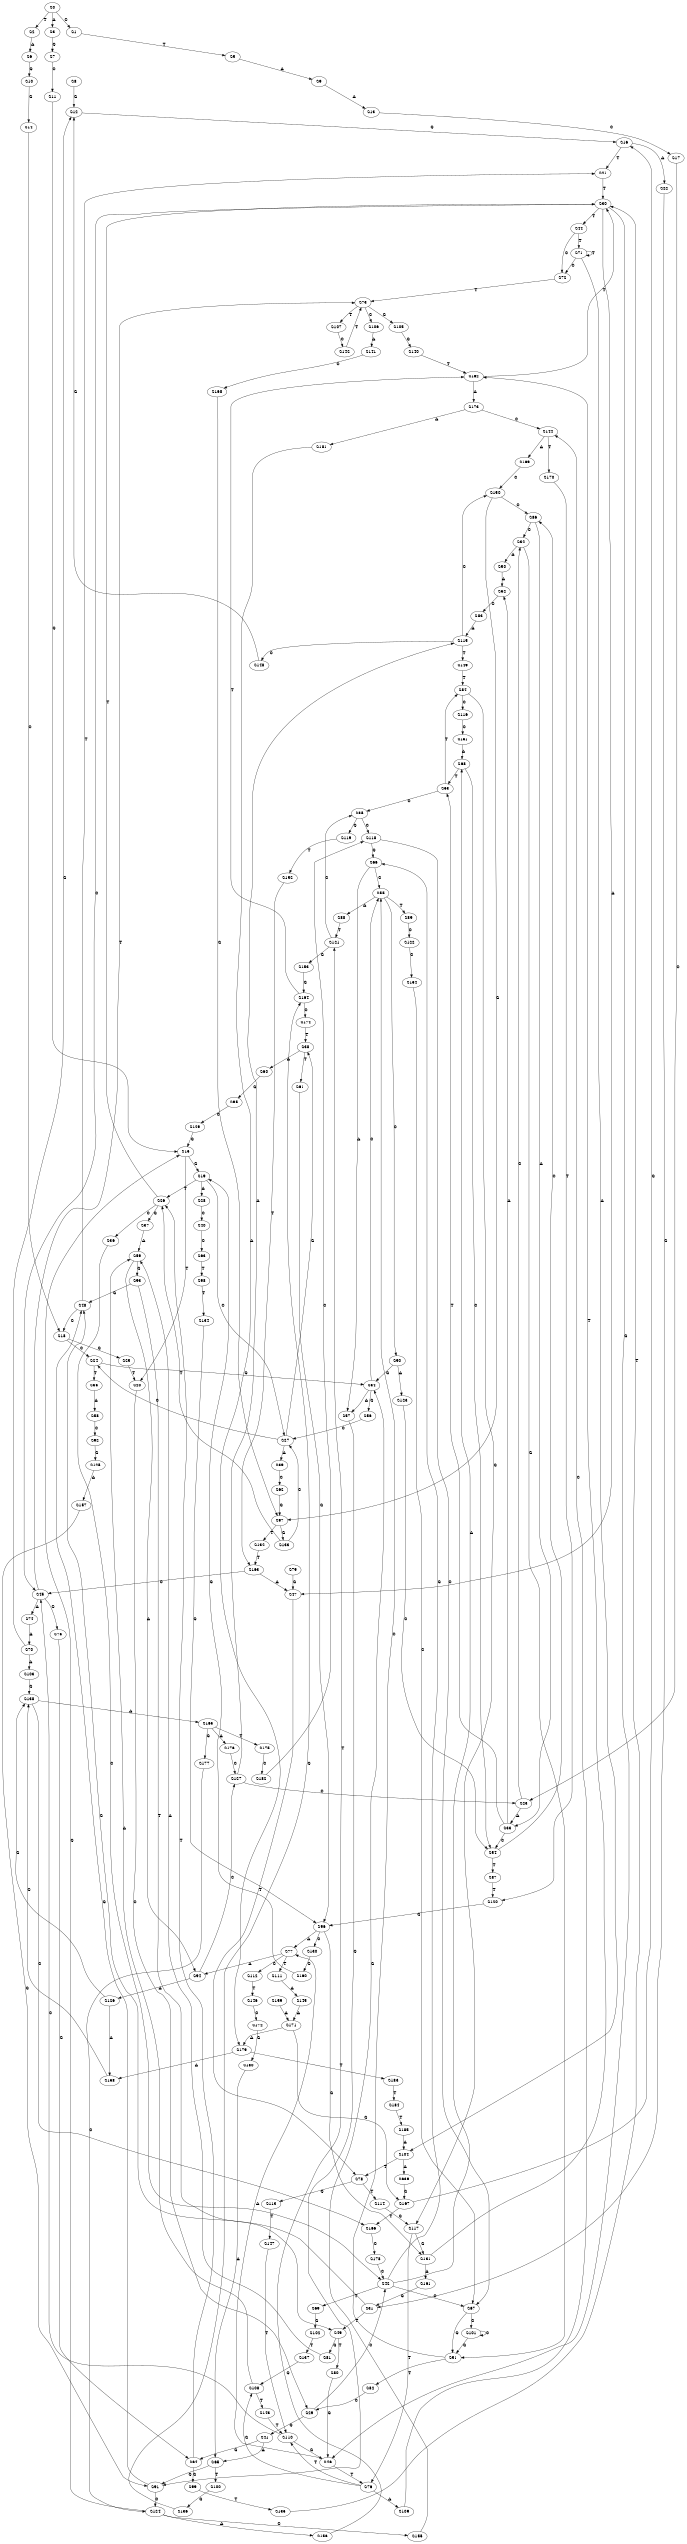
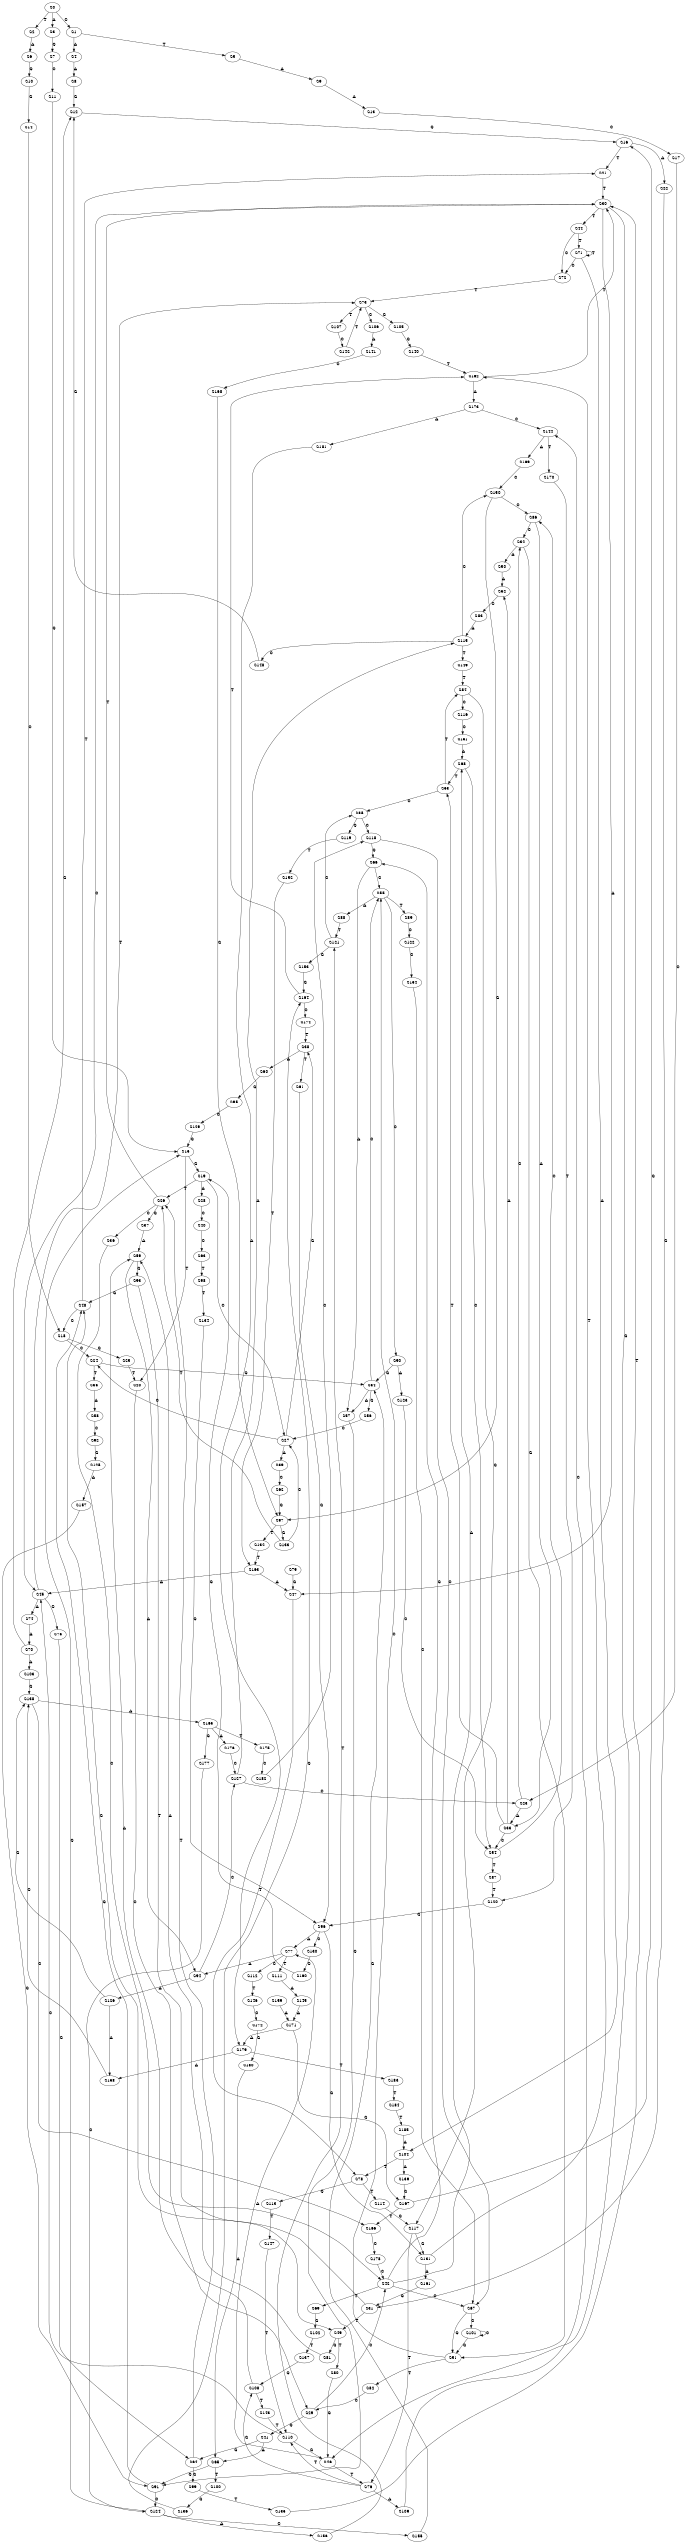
node "S4": added
edge "S163" -> "S45": label "C" -> "A"
node "S639": label "S639" -> "S139"
